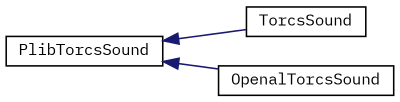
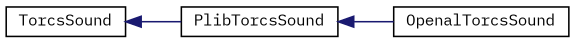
edge "TorcsSound" -> "PlibTorcsSound": reversed
